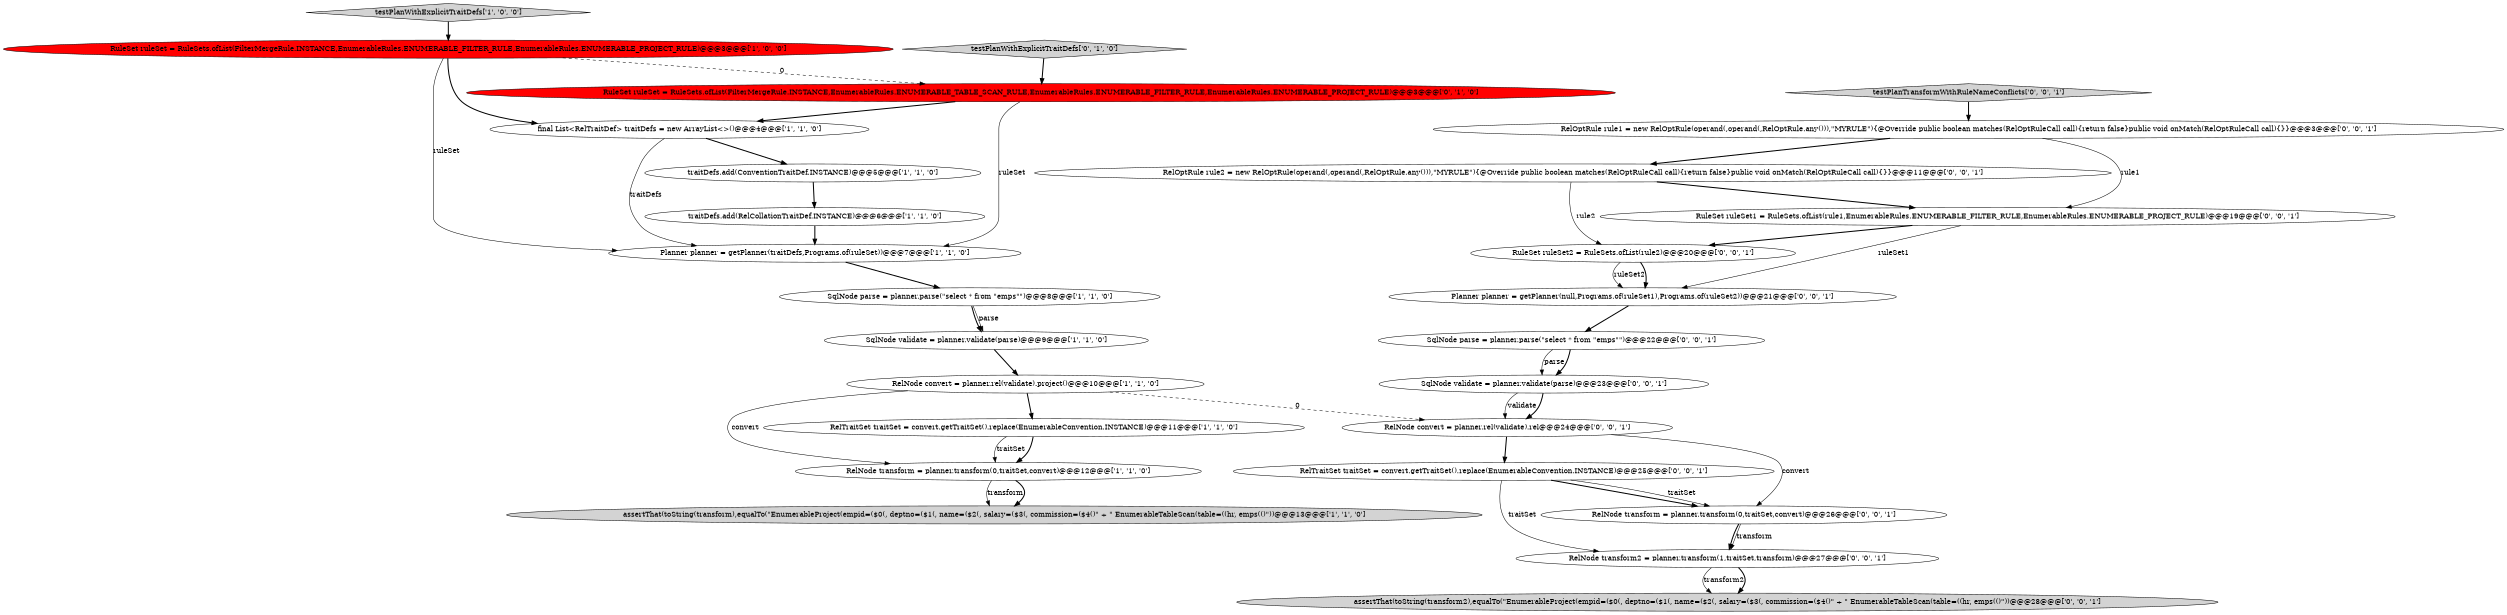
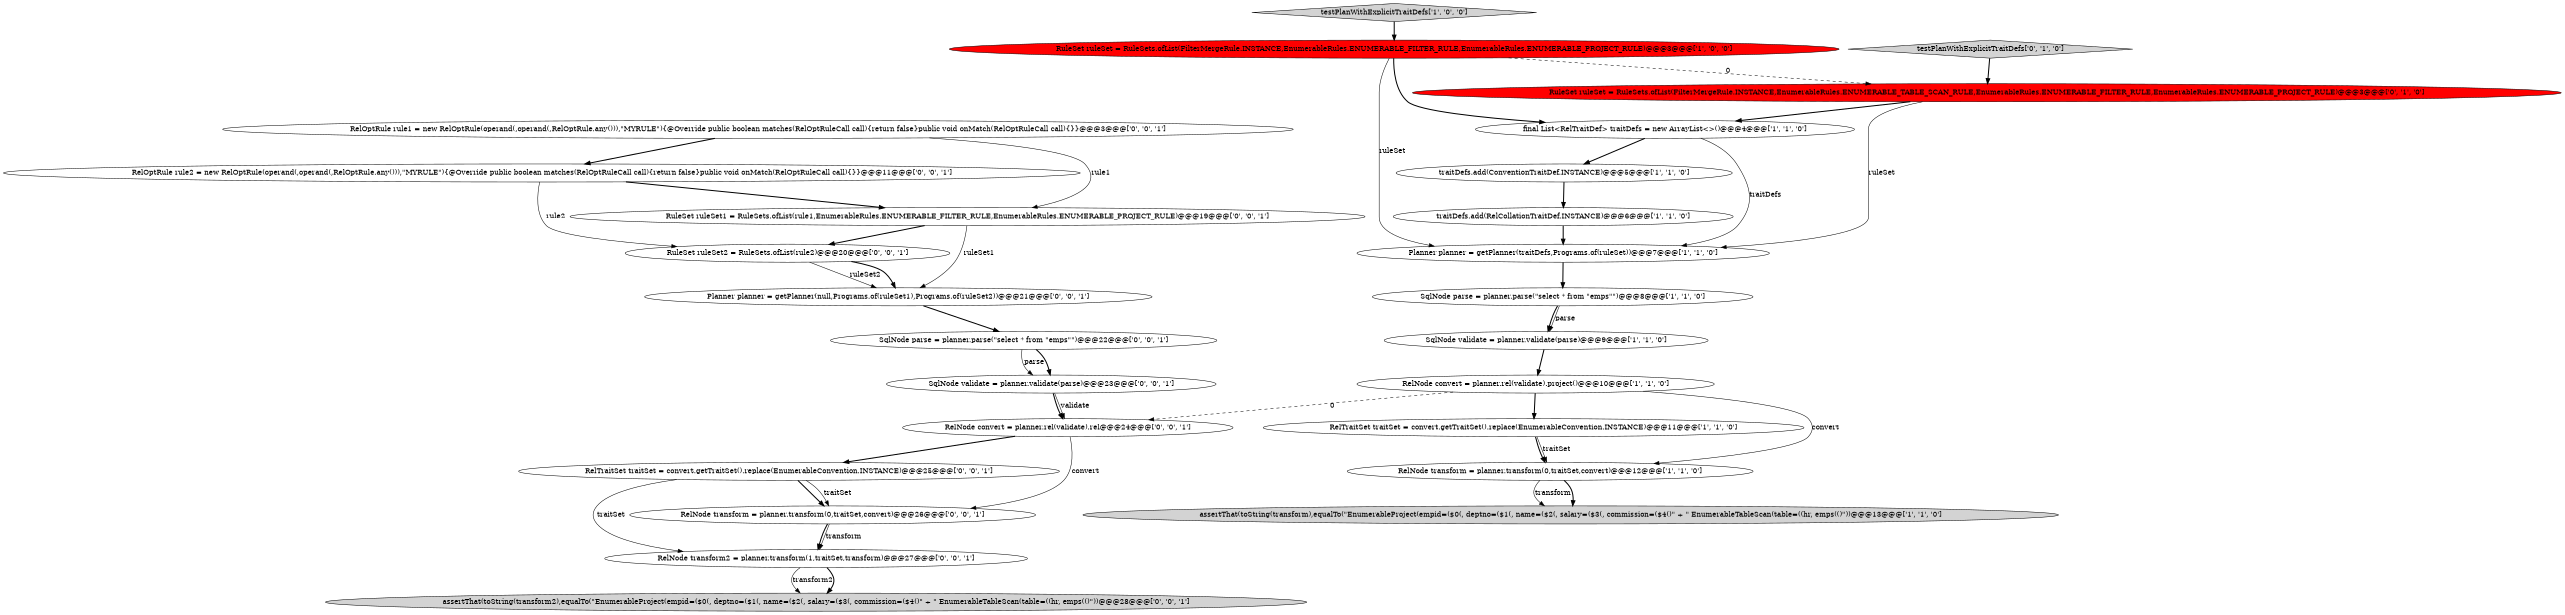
node "testPlanTransformWithRuleNameConflicts['0', '0', '1']": removed
